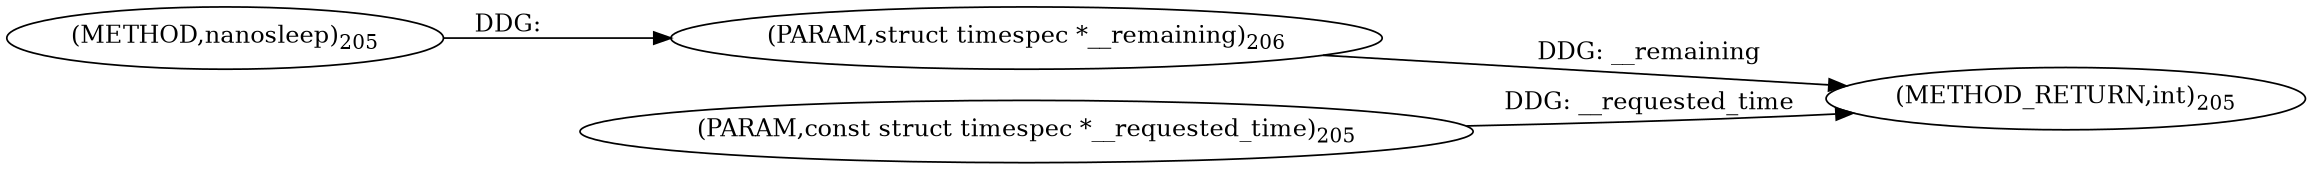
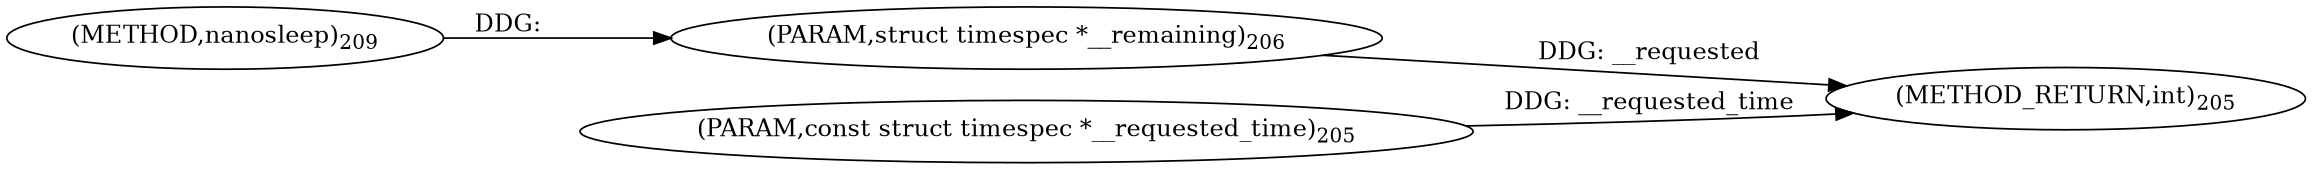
node "(METHOD,nanosleep)": text "205" -> "209"
edge "(PARAM,struct timespec *__remaining)" -> "(METHOD_RETURN,int)": label "DDG: __remaining" -> "DDG: __requested"
